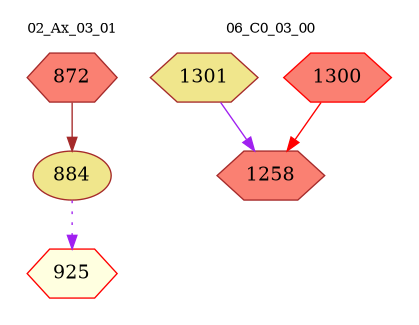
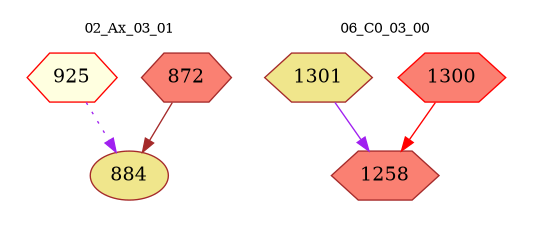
edge "884" -> "925": reversed
